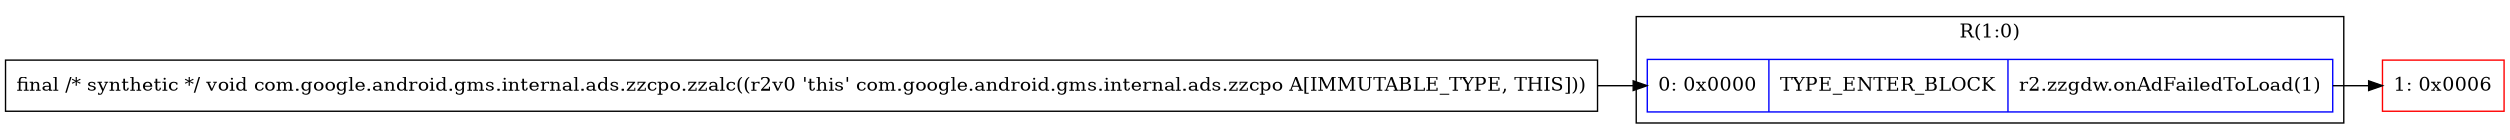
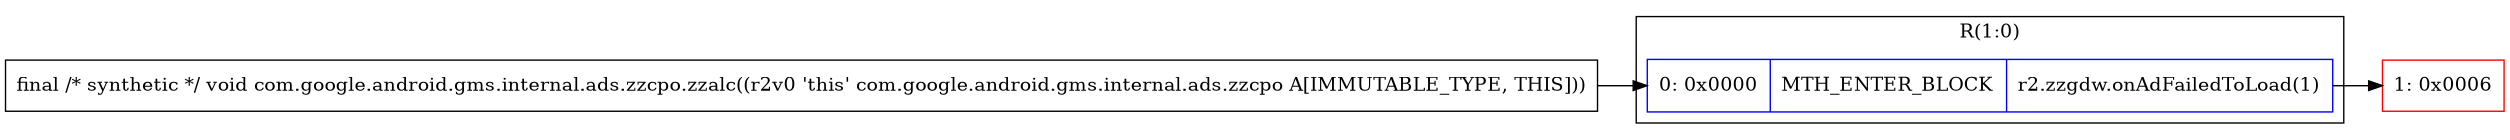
node "0: 0x0000": text "TYPE_ENTER_BLOCK" -> "MTH_ENTER_BLOCK"
